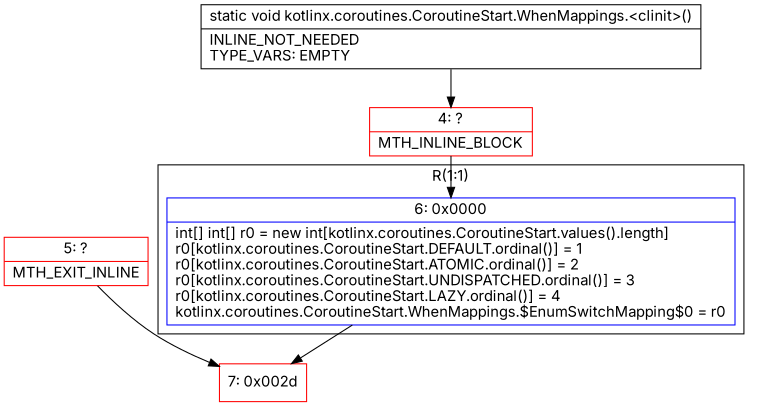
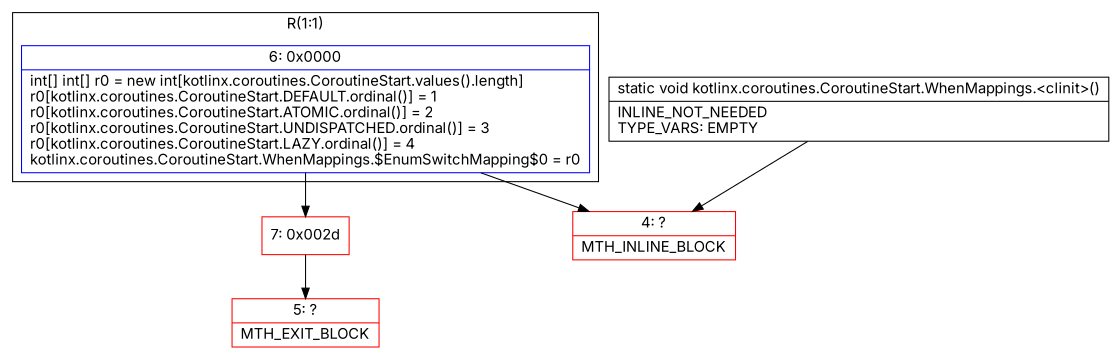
edge "4: ?" -> "6: 0x0000": reversed
node "5: ?": text "MTH_EXIT_INLINE" -> "MTH_EXIT_BLOCK"
edge "5: ?" -> "7: 0x002d": reversed
